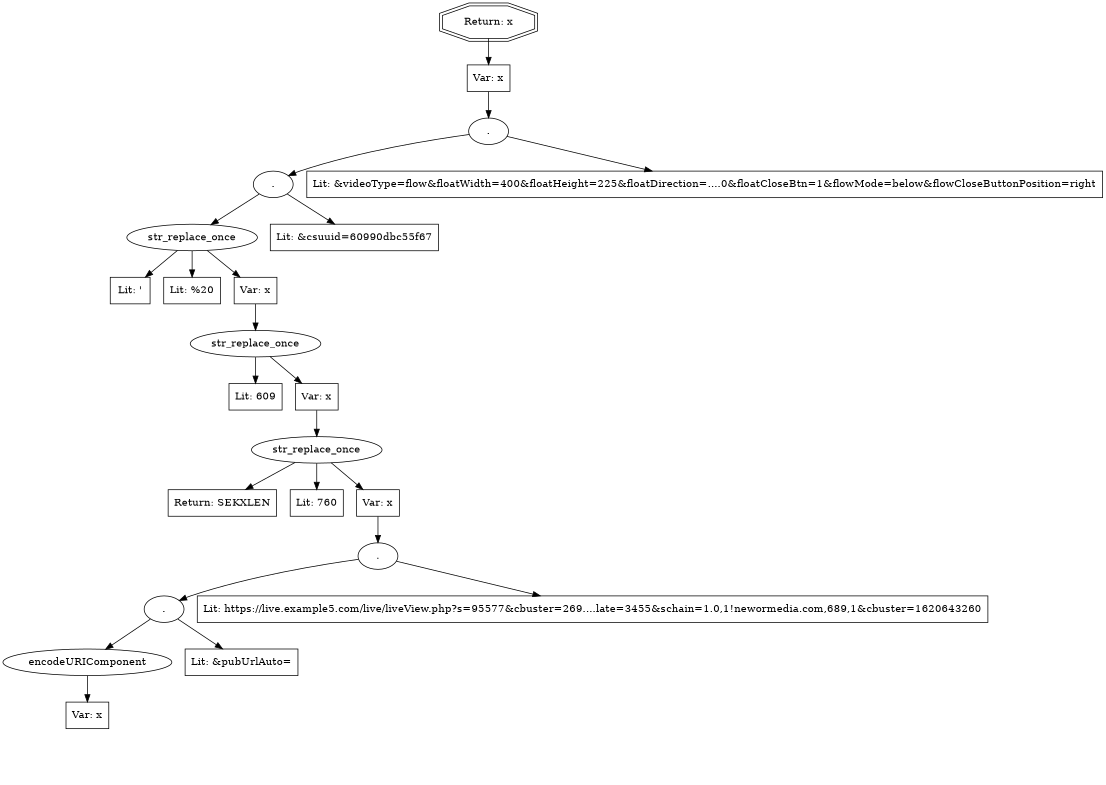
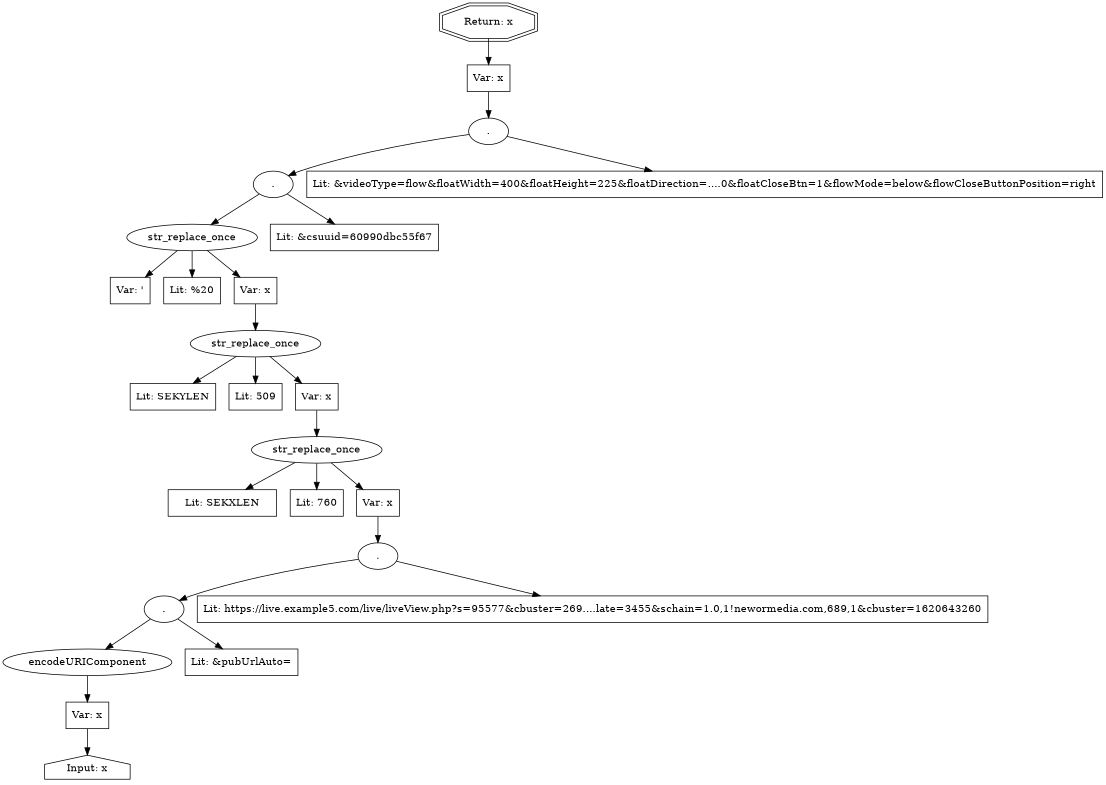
node "Lit: '": label "Lit: '" -> "Var: '"
node "Lit: SEKYLEN": added
node "Lit: 609": label "Lit: 609" -> "Lit: 509"
node "Return: SEKXLEN": label "Return: SEKXLEN" -> "Lit: SEKXLEN"
node "Input: x": added
